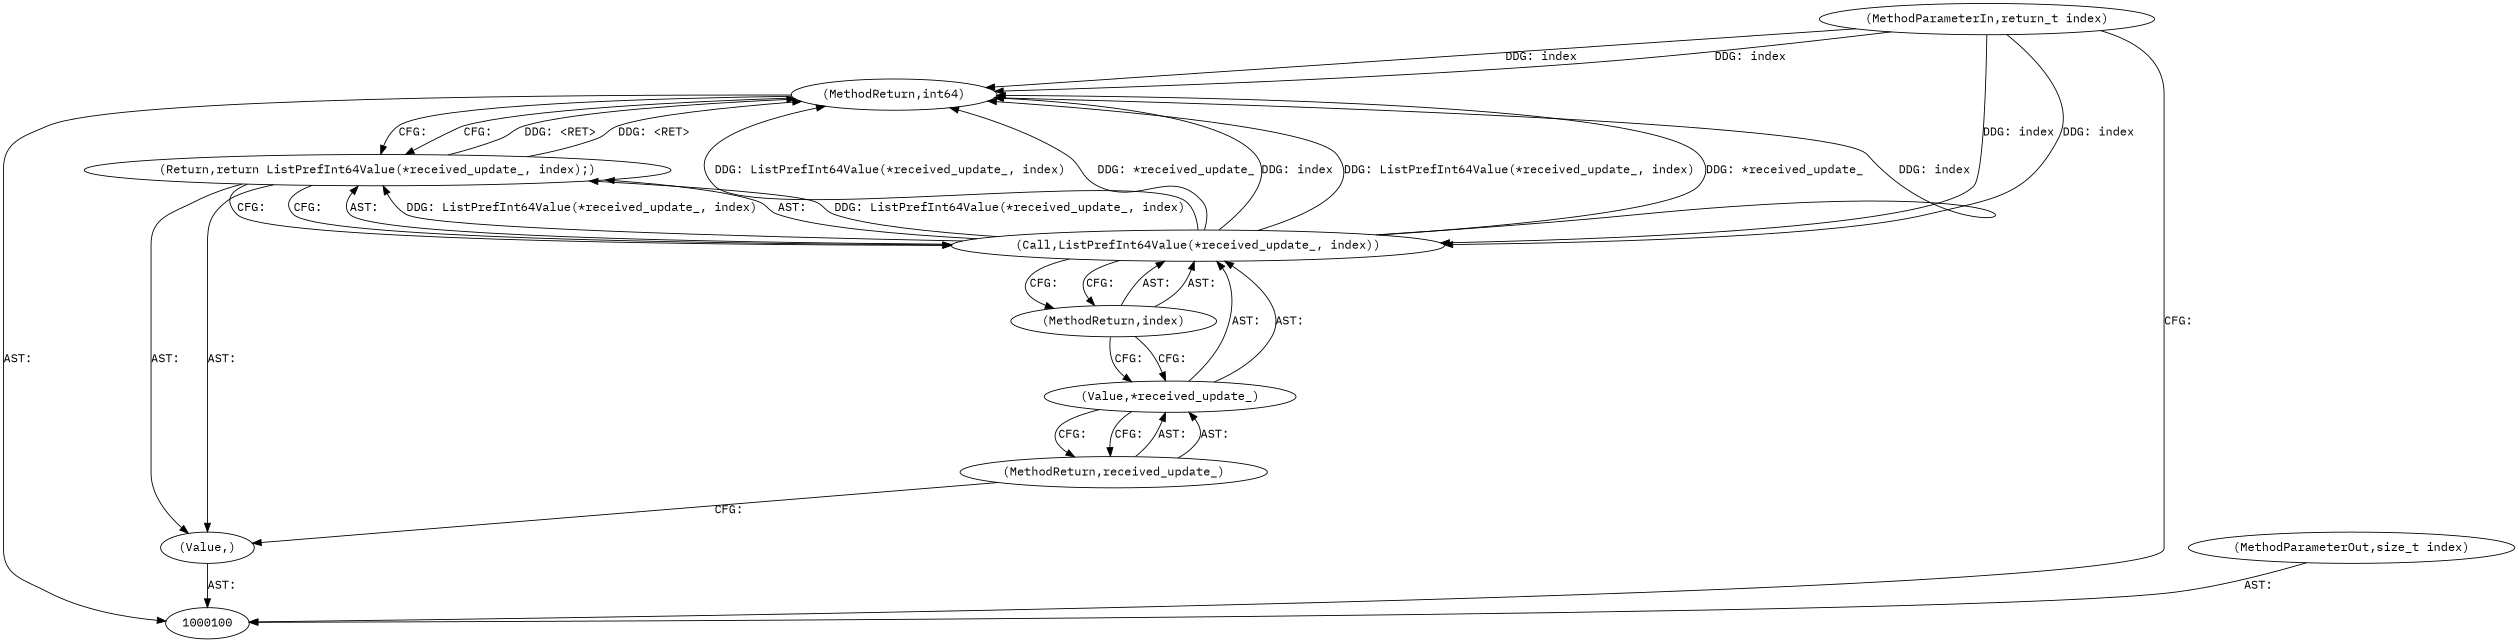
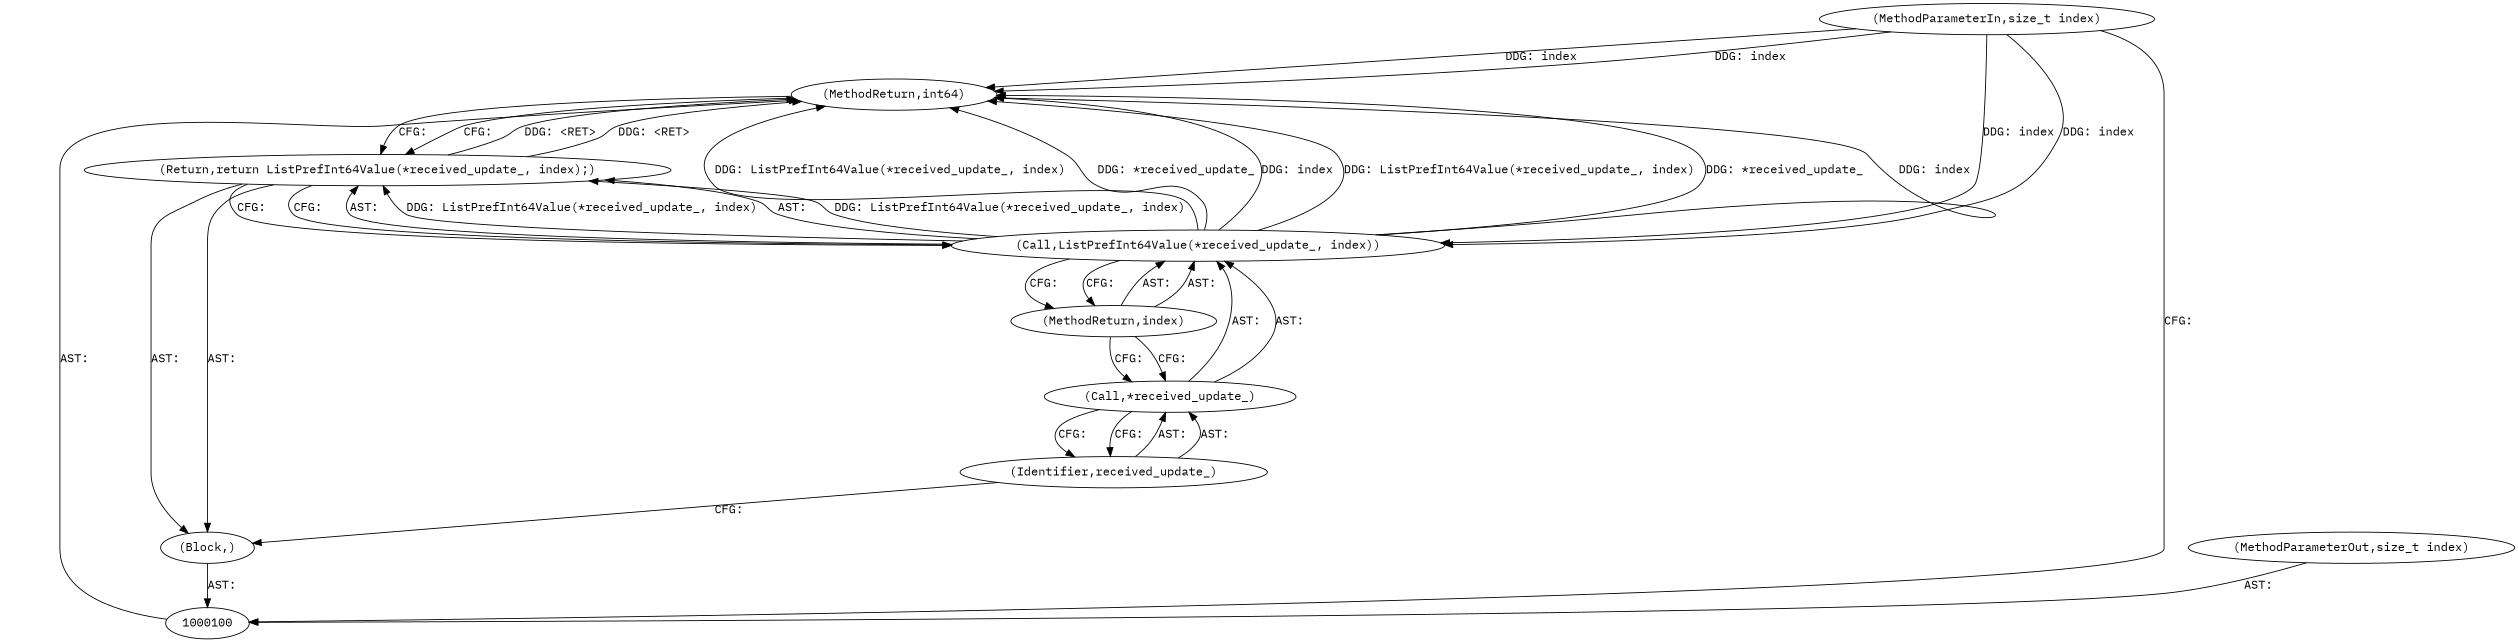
node "(MethodParameterIn,return_t index)": label "(MethodParameterIn,return_t index)" -> "(MethodParameterIn,size_t index)"
edge "(MethodReturn,int64)" -> "1000100": reversed
node "(Value,*received_update_)": label "(Value,*received_update_)" -> "(Call,*received_update_)"
node "(MethodReturn,received_update_)": label "(MethodReturn,received_update_)" -> "(Identifier,received_update_)"
node "(Value,)": label "(Value,)" -> "(Block,)"
